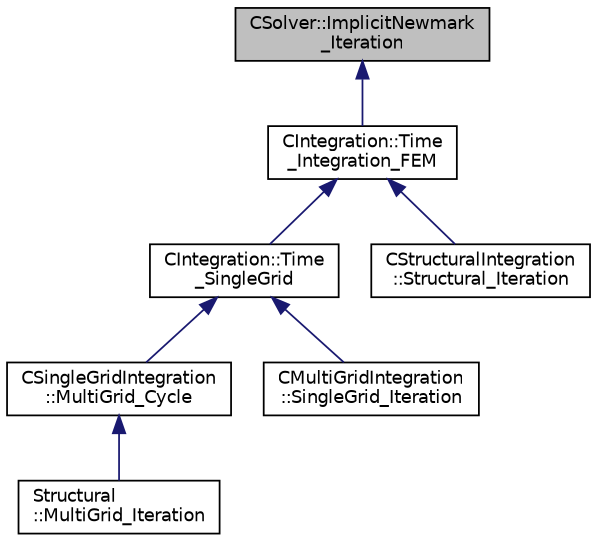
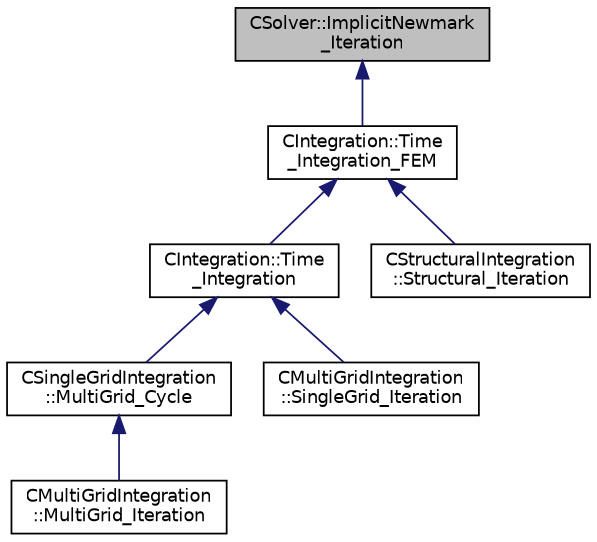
node "CIntegration::Time _SingleGrid": label "CIntegration::Time _SingleGrid" -> "CIntegration::Time _Integration"
node "Structural ::MultiGrid_Iteration": label "Structural ::MultiGrid_Iteration" -> "CMultiGridIntegration ::MultiGrid_Iteration"
